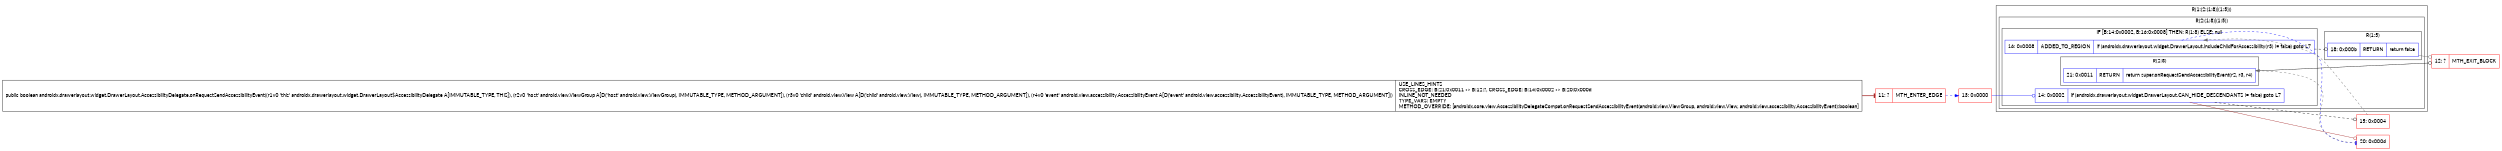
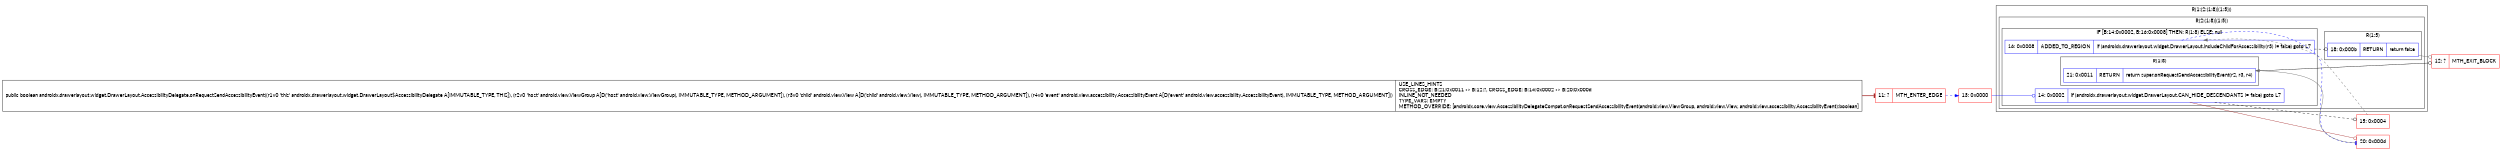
cluster "R(2:8)": label "R(2:8)" -> "R(1:8)"
edge "20: 0x000d" -> "21: 0x0011": style dashed -> solid
